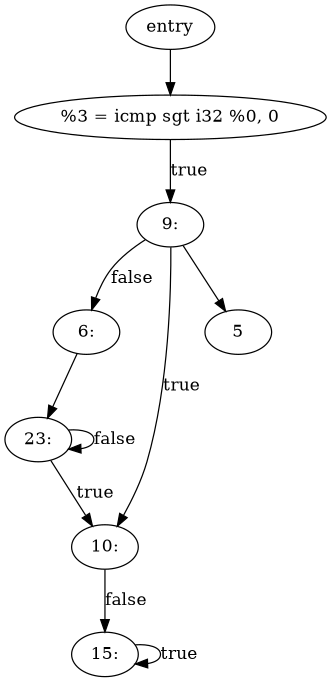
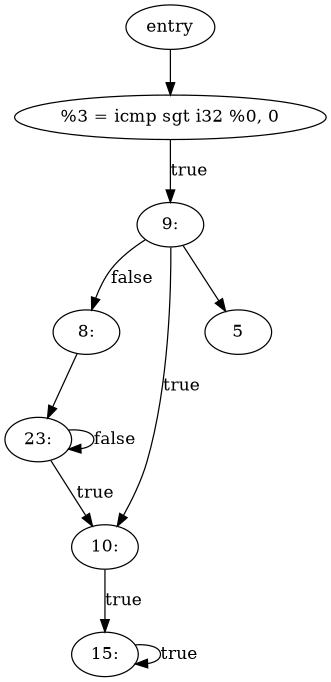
node "6:": label "6:" -> "8:"
edge "10:" -> "15:": label "false" -> "true"
